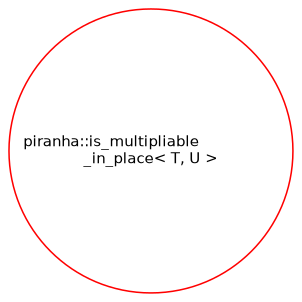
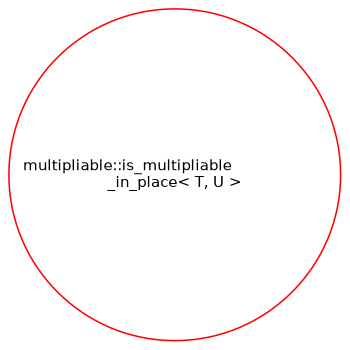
node "piranha::is_multipliable _in_place< T, U >": label "piranha::is_multipliable _in_place< T, U >" -> "multipliable::is_multipliable _in_place< T, U >"
